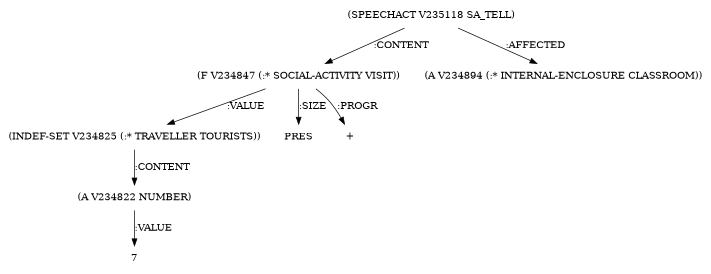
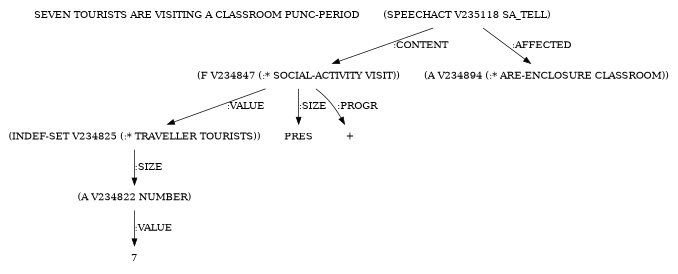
node "SEVEN TOURISTS ARE VISITING A CLASSROOM PUNC-PERIOD": added
node "(A V234894 (:* INTERNAL-ENCLOSURE CLASSROOM))": label "(A V234894 (:* INTERNAL-ENCLOSURE CLASSROOM))" -> "(A V234894 (:* ARE-ENCLOSURE CLASSROOM))"
edge "(INDEF-SET V234825 (:* TRAVELLER TOURISTS))" -> "(A V234822 NUMBER)": label ":CONTENT" -> ":SIZE"
